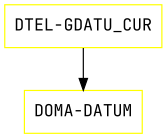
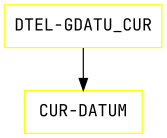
node "DOMA-DATUM": label "DOMA-DATUM" -> "CUR-DATUM"
